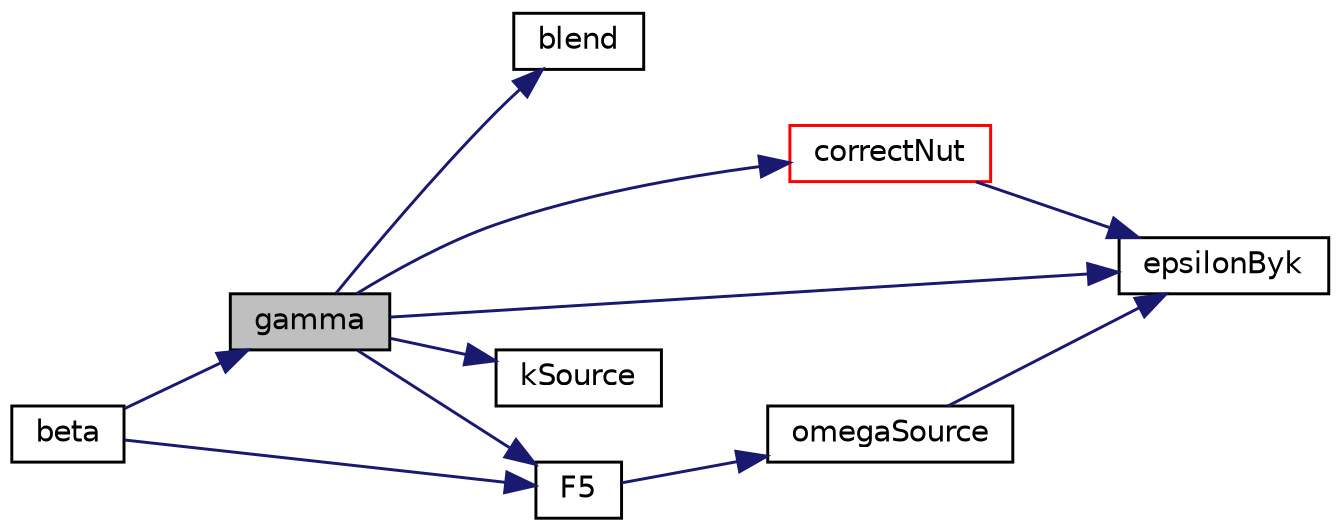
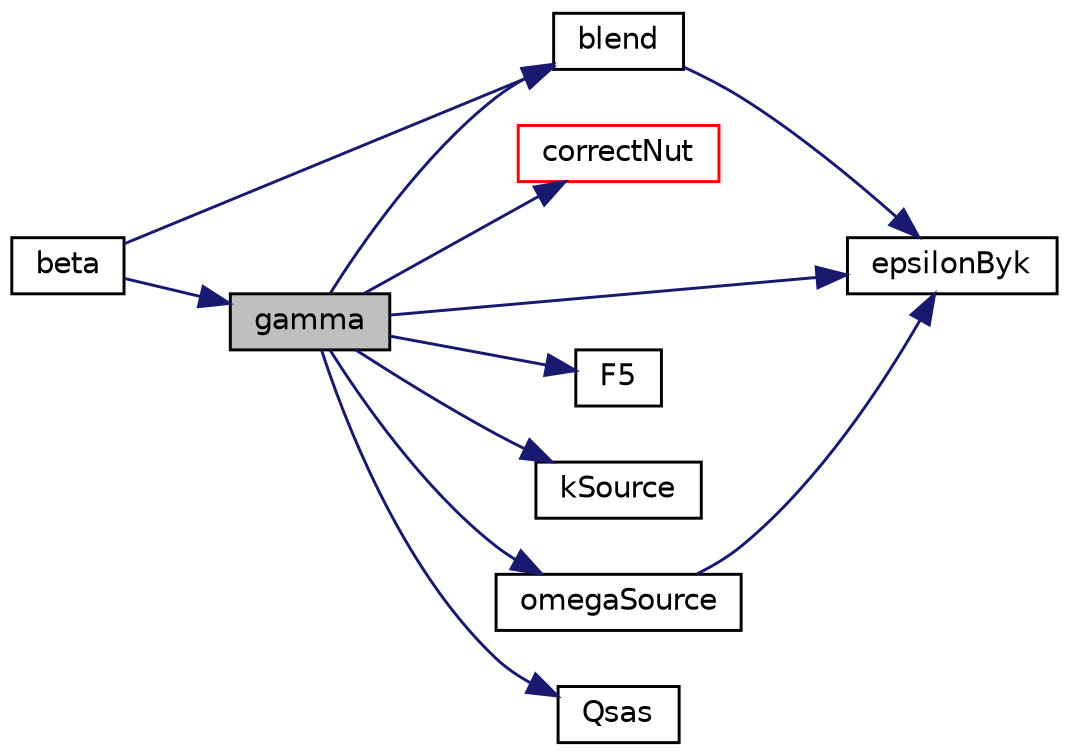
edge "correctNut" -> "epsilonByk": now "blend" -> "epsilonByk"
edge "beta" -> "F5": now "beta" -> "blend"
edge "F5" -> "omegaSource": now "gamma" -> "omegaSource"
node "Qsas": added
